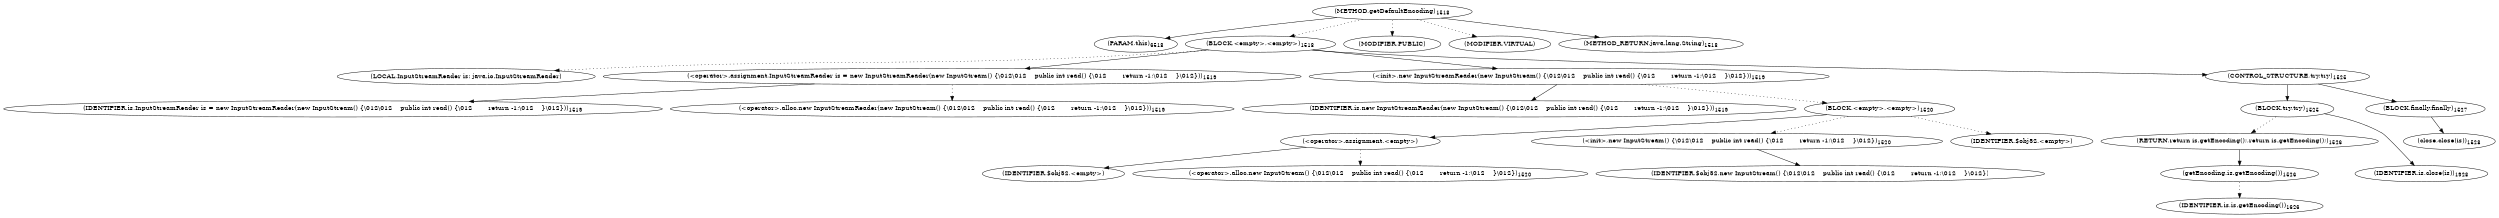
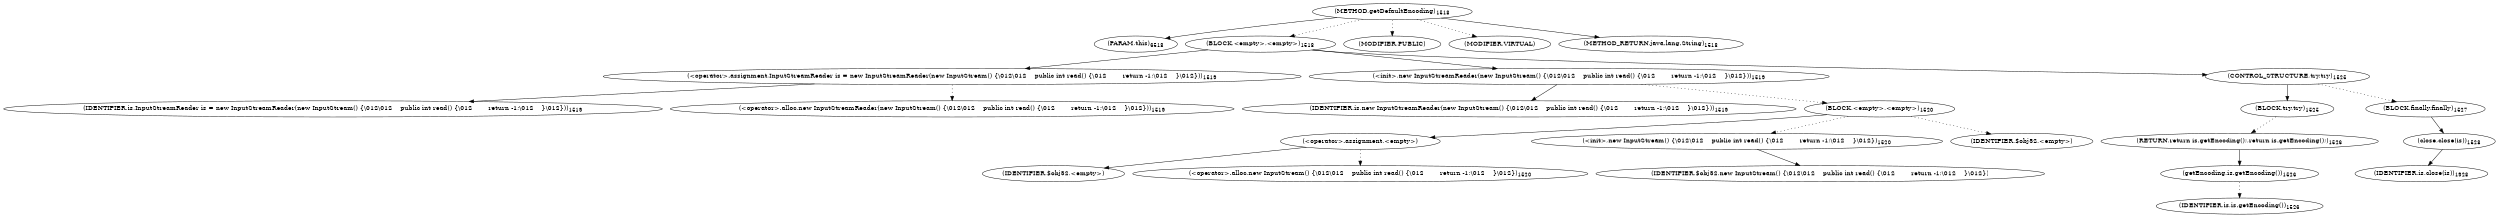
node "(LOCAL,InputStreamReader is: java.io.InputStreamReader)": removed
edge "(CONTROL_STRUCTURE,try,try)" -> "(BLOCK,finally,finally)": style solid -> dotted
edge "(BLOCK,try,try)" -> "(IDENTIFIER,is,close(is))": now "(close,close(is))" -> "(IDENTIFIER,is,close(is))"
node "(IDENTIFIER,is,is.getEncoding())": text "1626" -> "1526"
